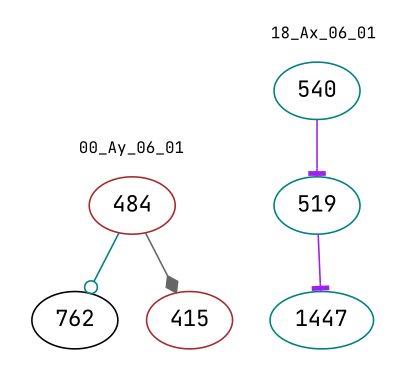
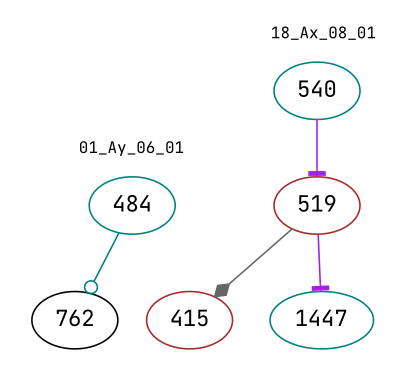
cluster "18_Ax_06_01": label "18_Ax_06_01" -> "18_Ax_08_01"
cluster "00_Ay_06_01": label "00_Ay_06_01" -> "01_Ay_06_01"
node "484": color brown -> teal
node "519": color teal -> brown
edge "484" -> "415": now "519" -> "415"
